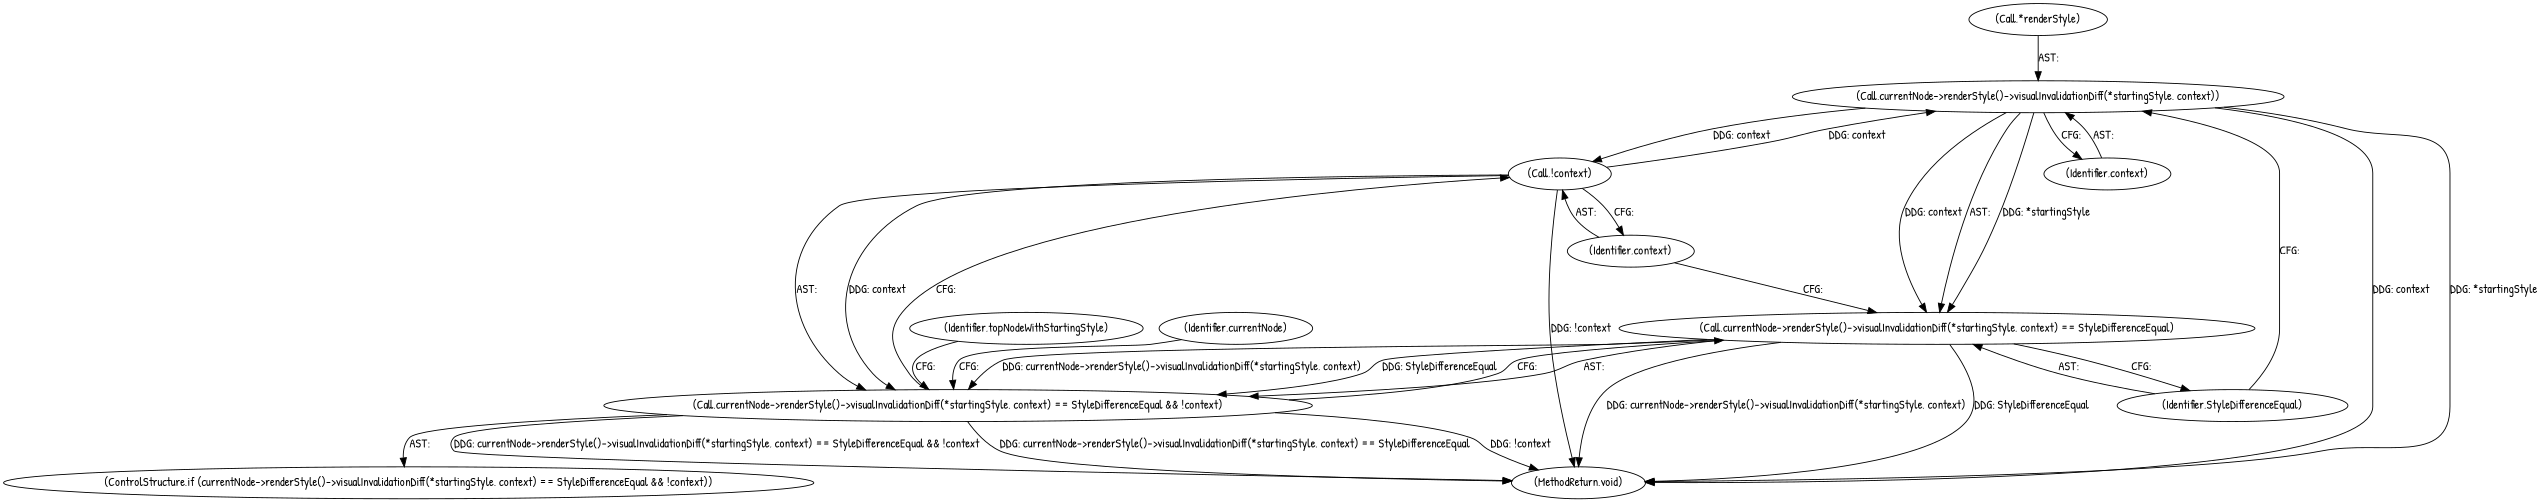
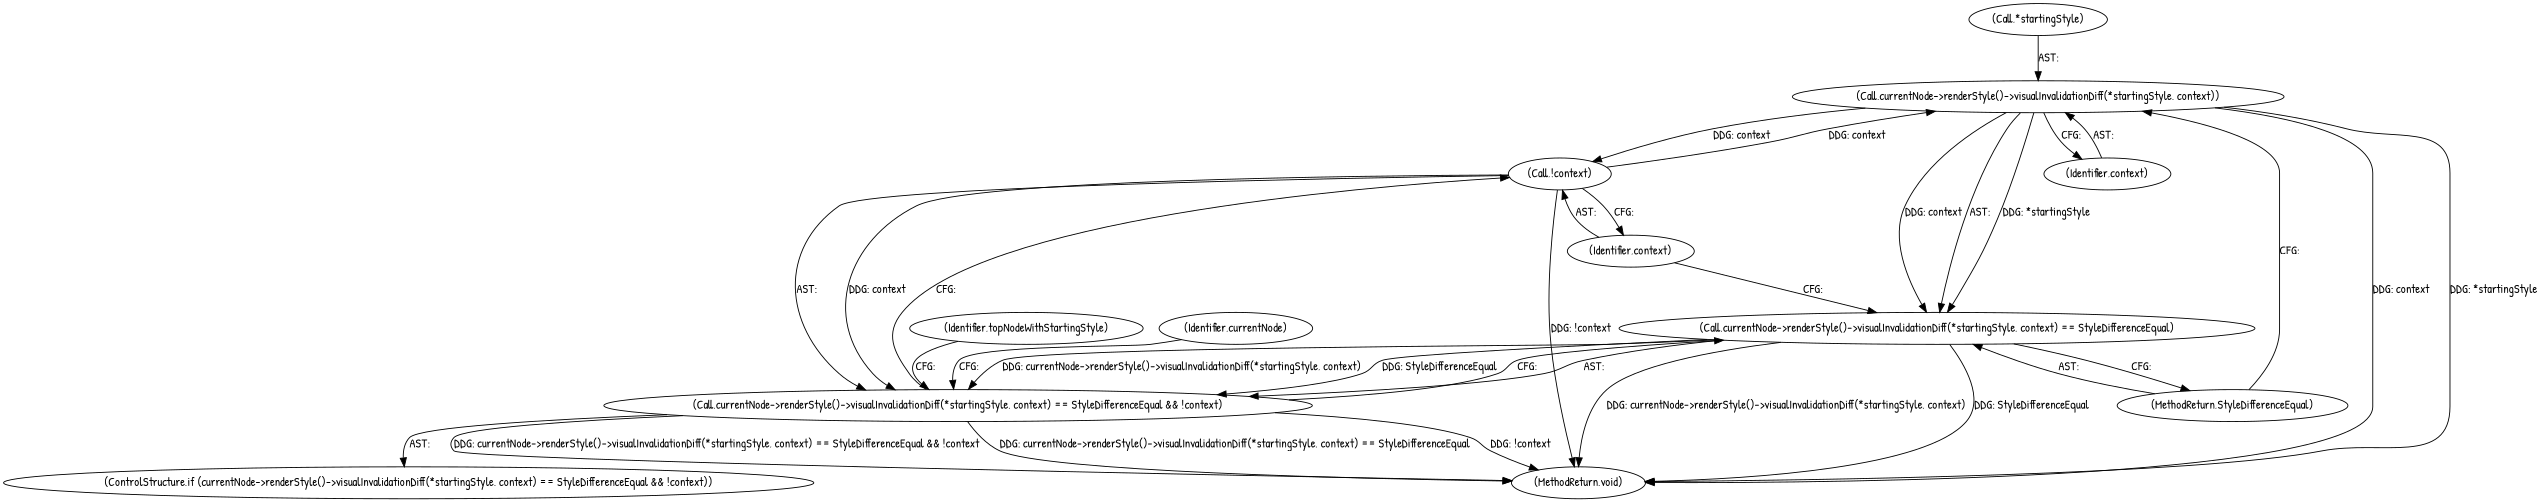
node "(Call,*renderStyle)": label "(Call,*renderStyle)" -> "(Call,*startingStyle)"
node "(Identifier,StyleDifferenceEqual)": label "(Identifier,StyleDifferenceEqual)" -> "(MethodReturn,StyleDifferenceEqual)"
